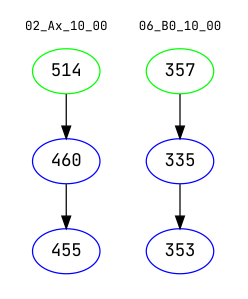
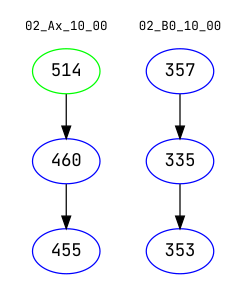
cluster "06_B0_10_00": label "06_B0_10_00" -> "02_B0_10_00"
node "357": color green -> blue
